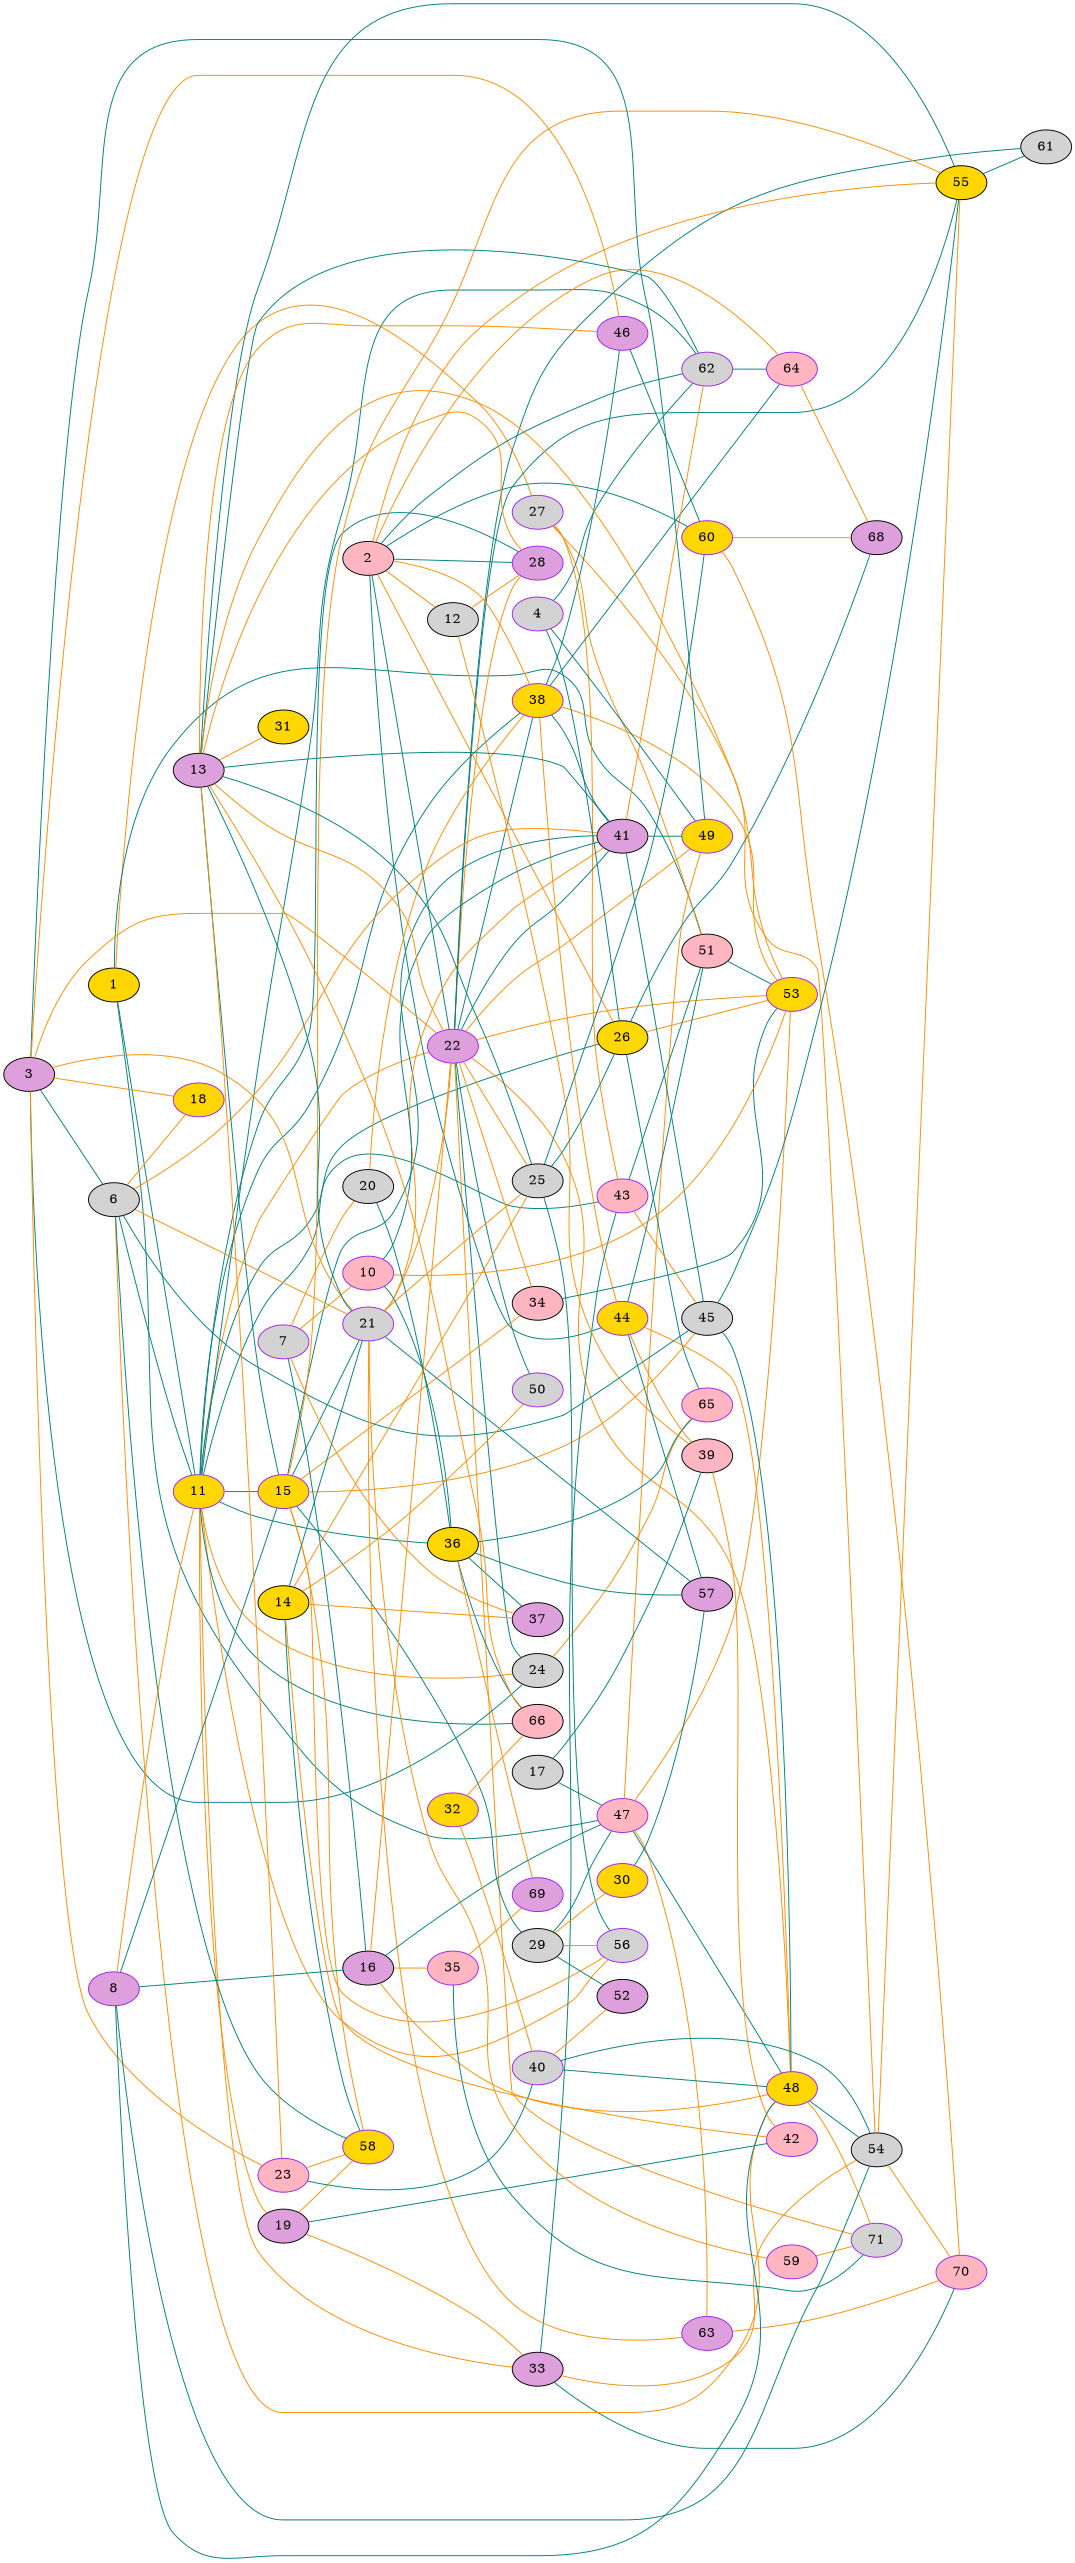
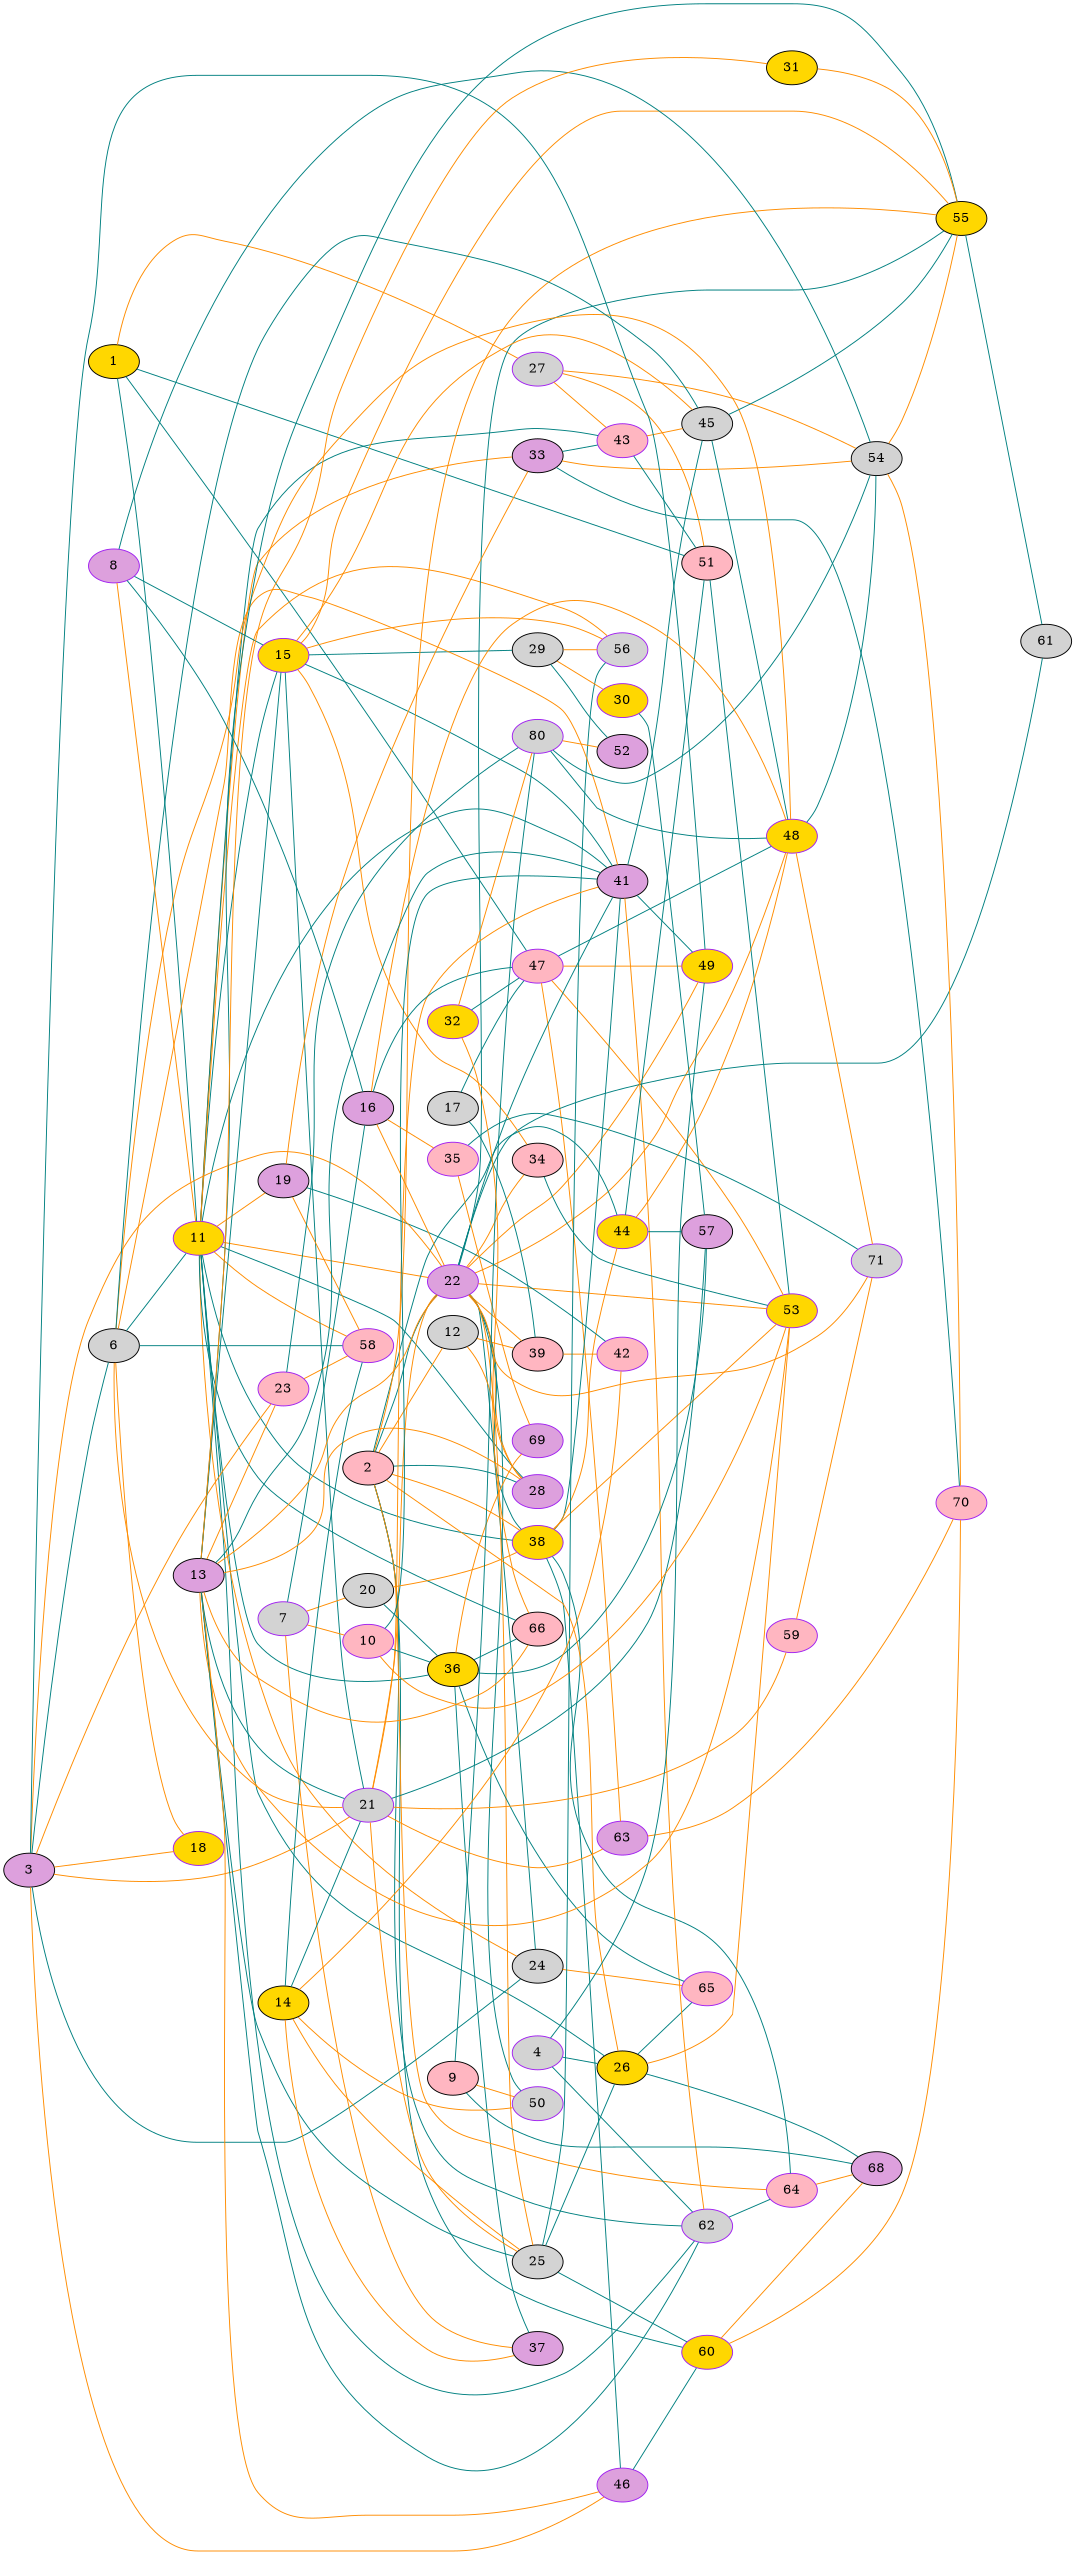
edge "31" -- "55": added
edge "41" -- "11": added
edge "44" -- "39": now "22" -- "39"
edge "15" -- "58": now "11" -- "58"
edge "47" -- "29": now "47" -- "32"
node "40": label "40" -> "80"
node "9": added
node "58": fillcolor gold -> lightpink
edge "8" -- "48": removed
